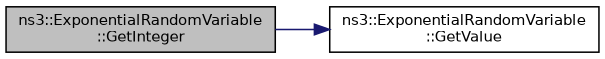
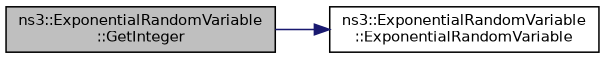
node "ns3::ExponentialRandomVariable ::GetValue": label "ns3::ExponentialRandomVariable ::GetValue" -> "ns3::ExponentialRandomVariable ::ExponentialRandomVariable"
